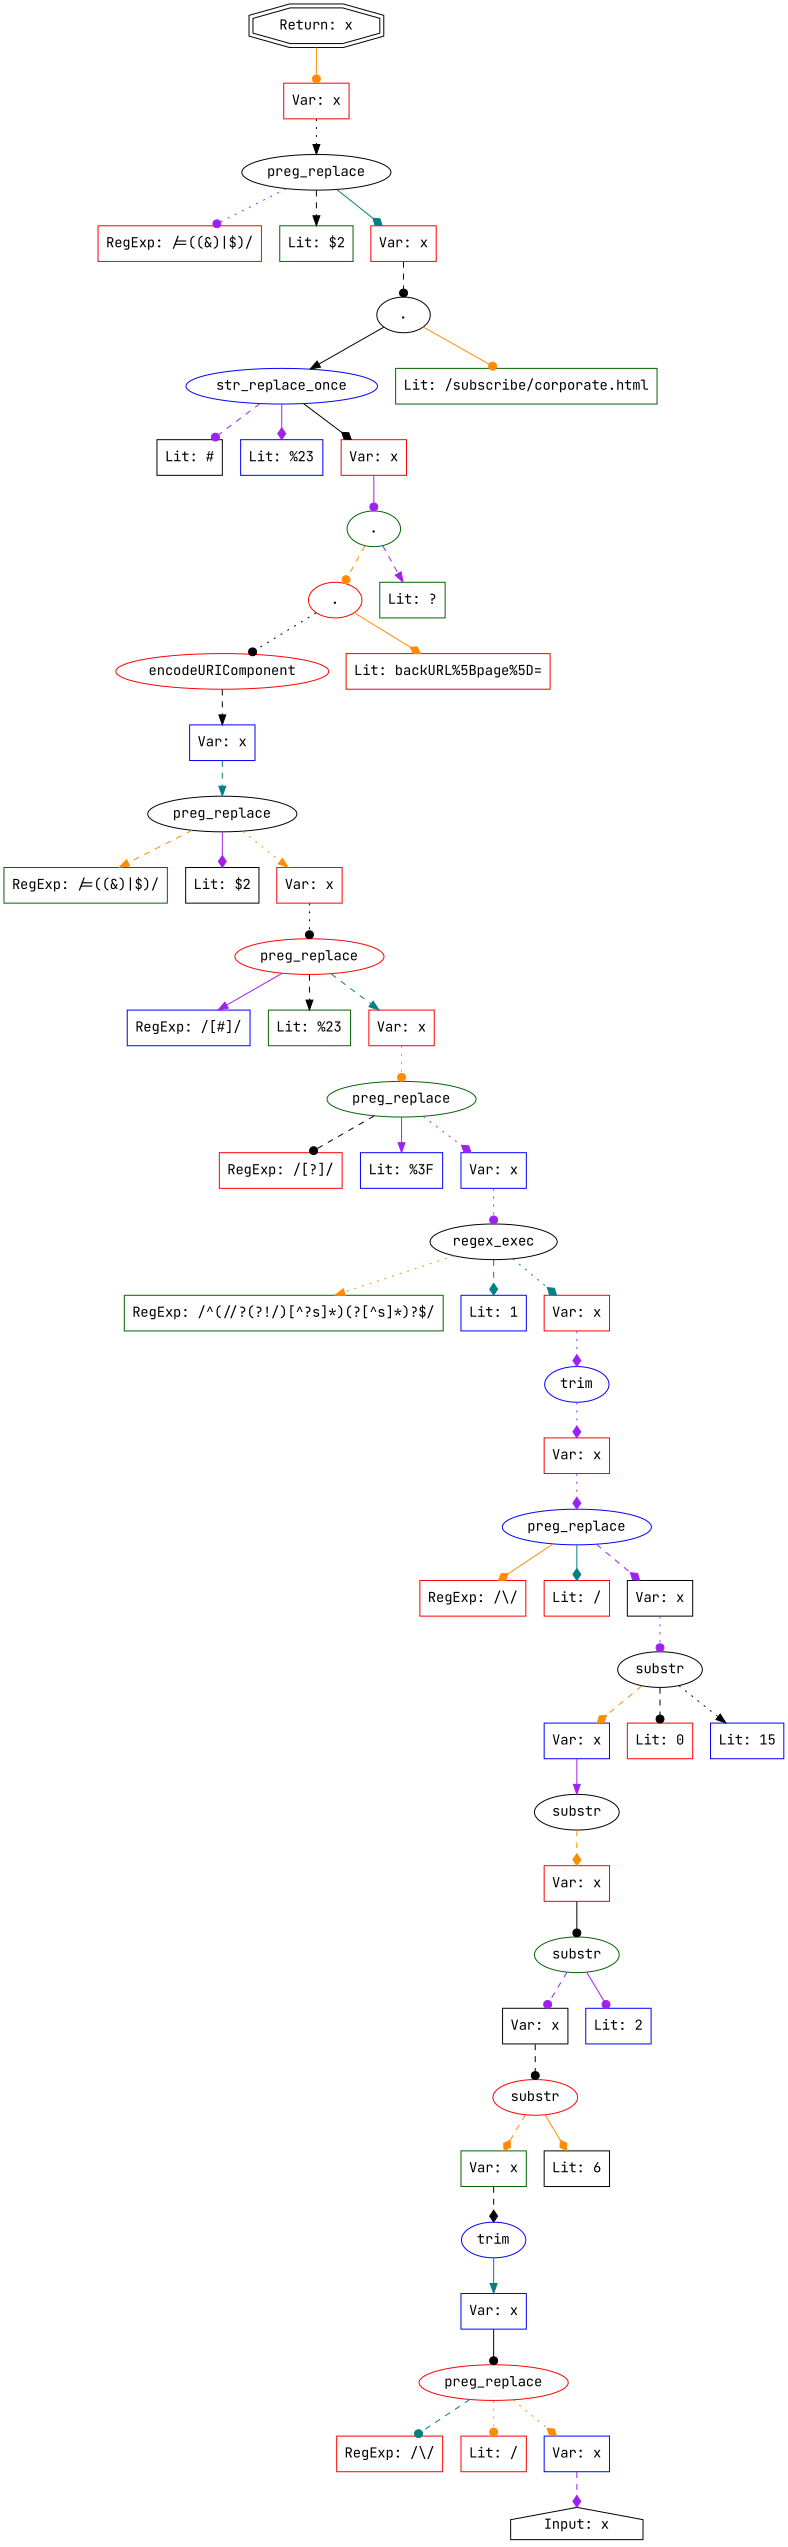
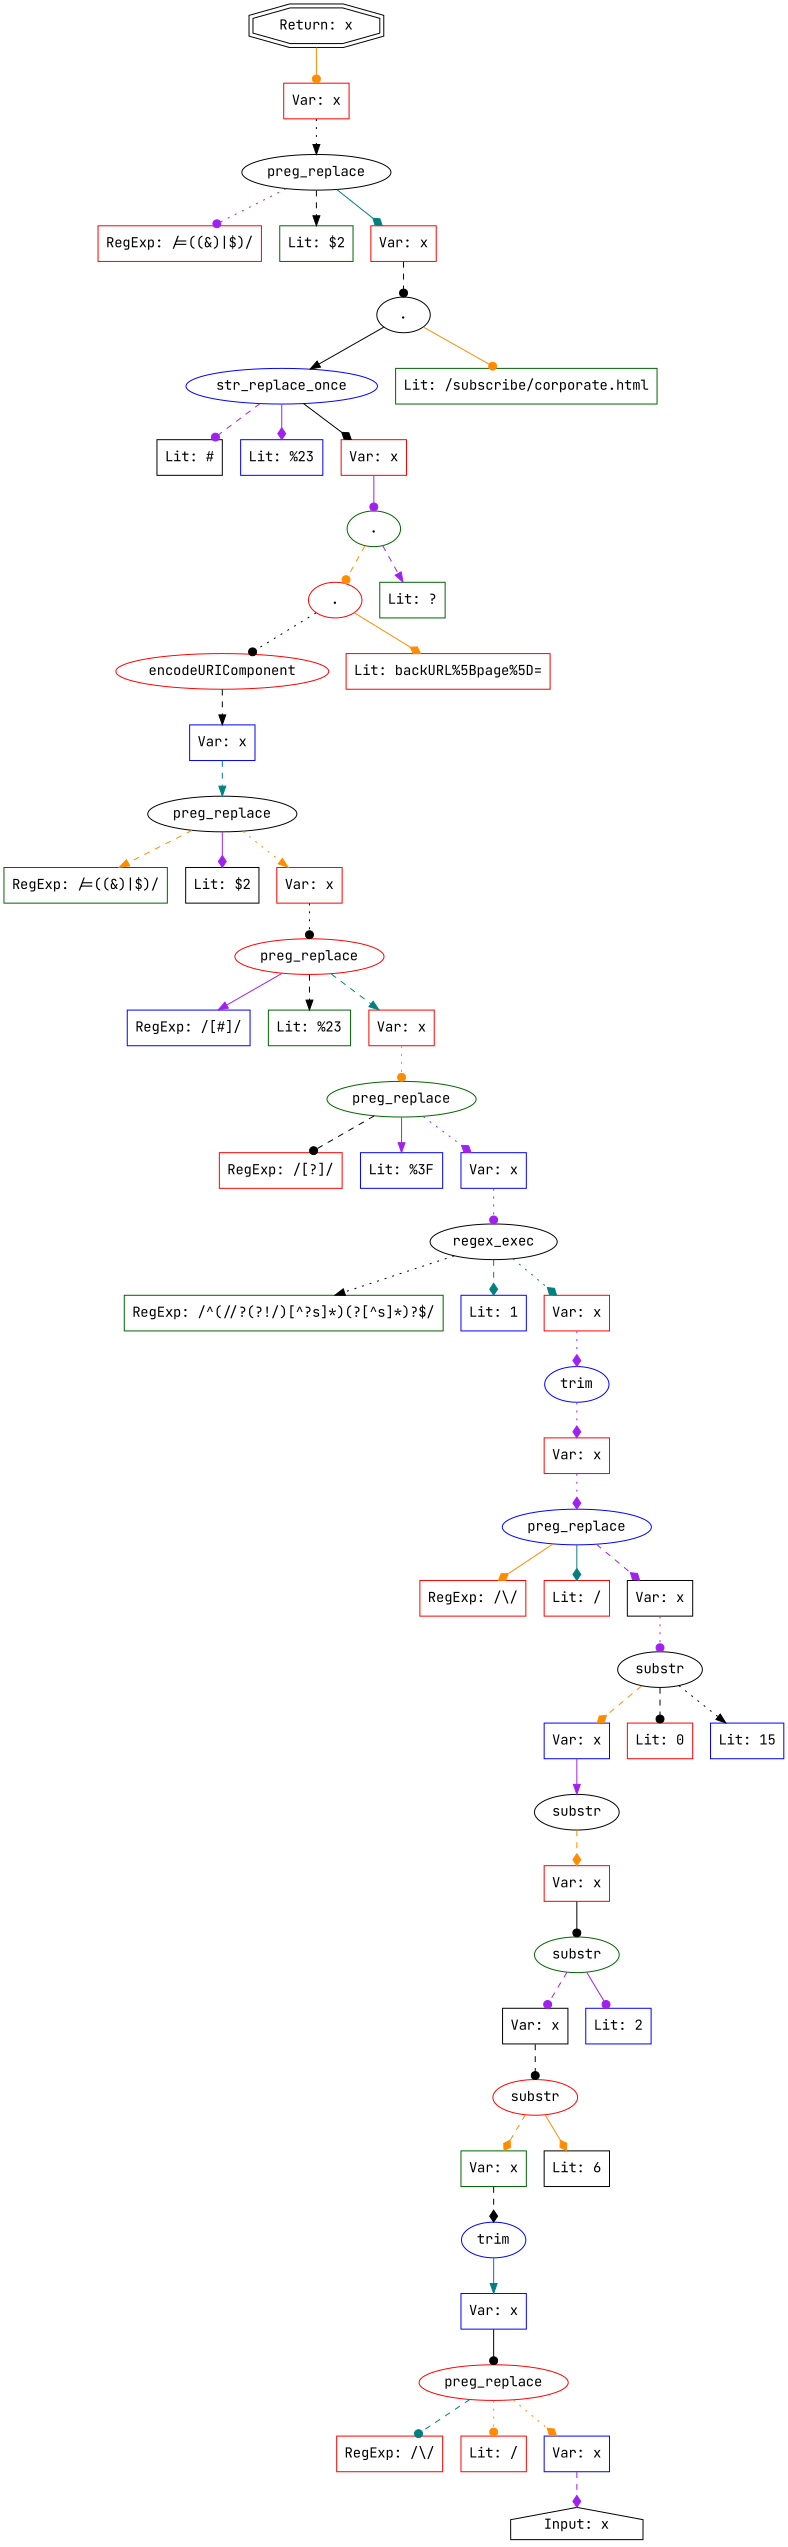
edge "regex_exec" -> "RegExp: /^(//?(?!/)[^?s]*)(?[^s]*)?$/": color darkorange -> black
